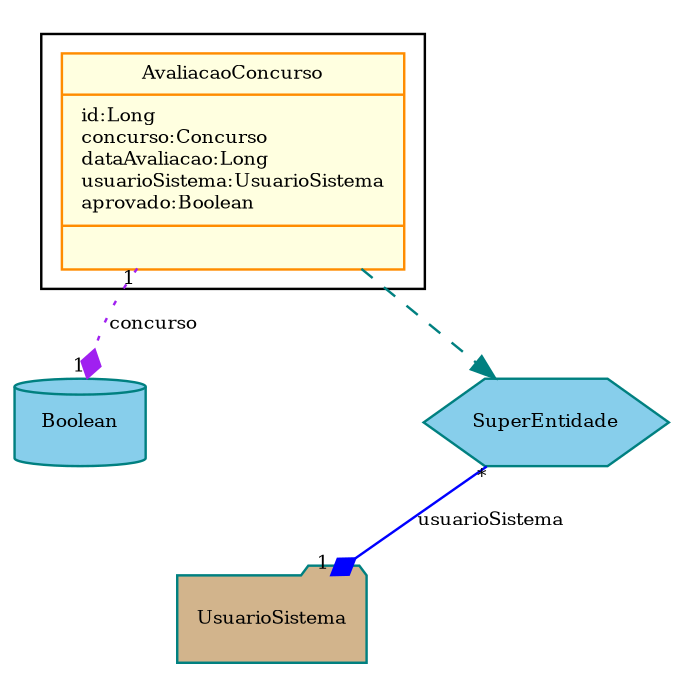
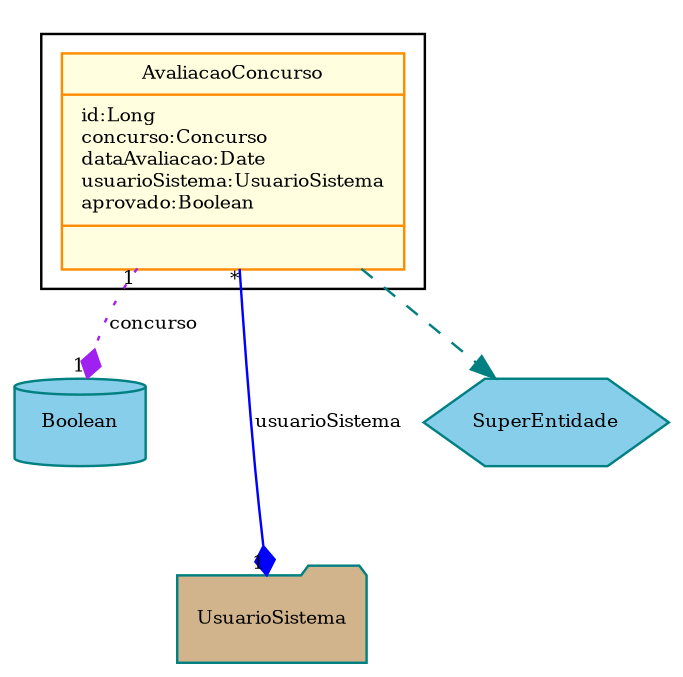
node "AvaliacaoConcurso": text "dataAvaliacao:Long" -> "dataAvaliacao:Date"
edge "SuperEntidade" -> "UsuarioSistema": now "AvaliacaoConcurso" -> "UsuarioSistema"
